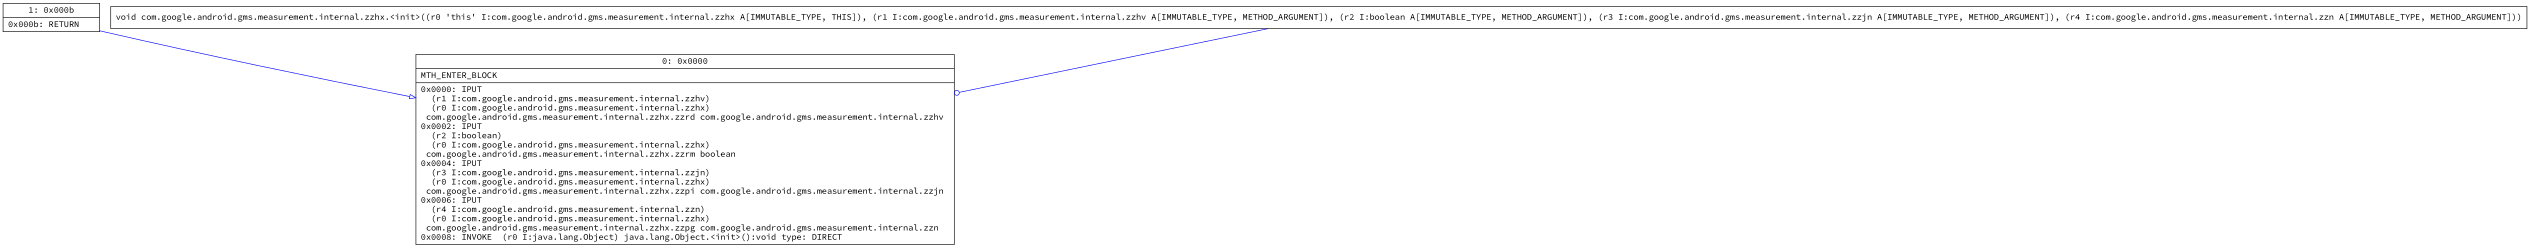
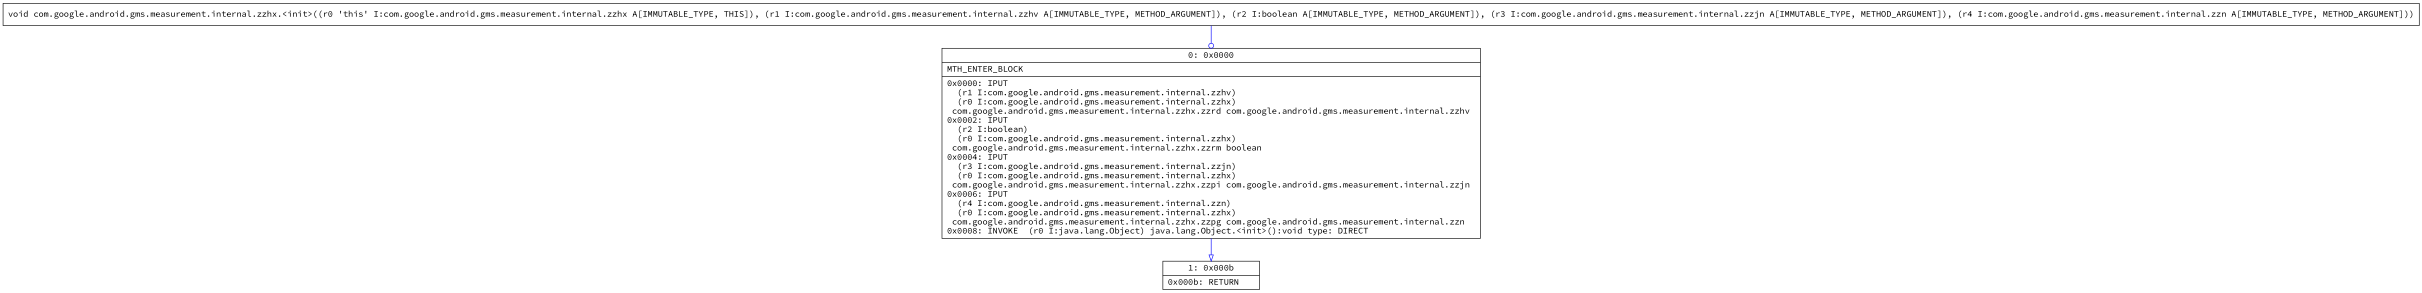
edge "1: 0x000b" -> "0: 0x0000": reversed
